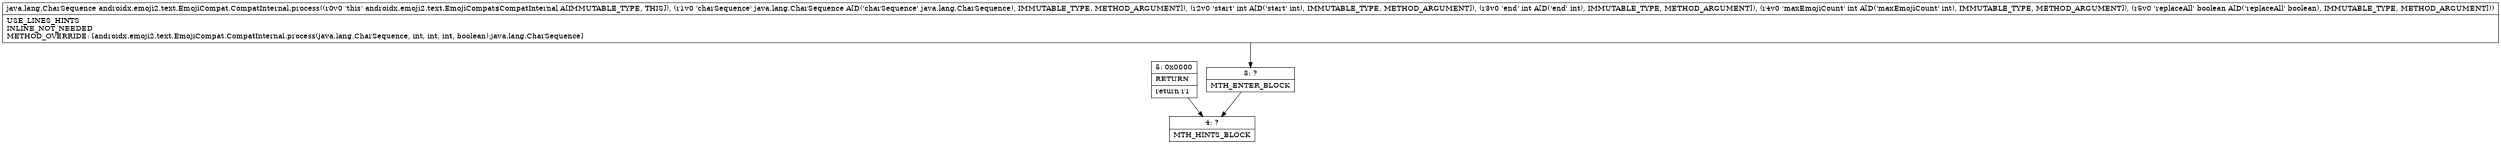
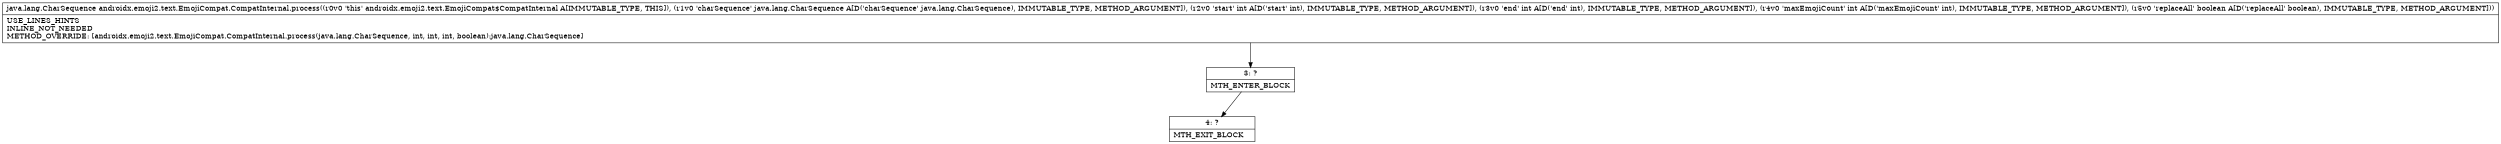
node "5: 0x0000": removed
node "4: ?": text "MTH_HINTS_BLOCK" -> "MTH_EXIT_BLOCK"
